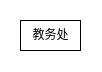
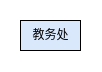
node "教务处": fillcolor #ffffff -> #dae8fc
